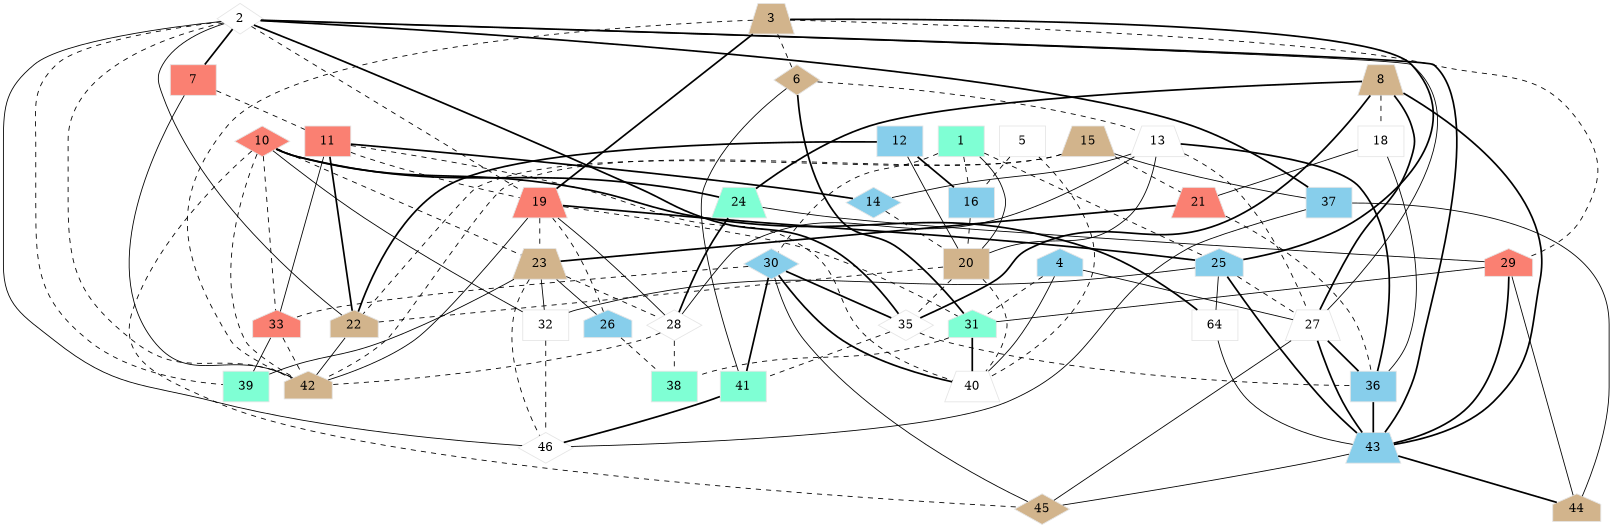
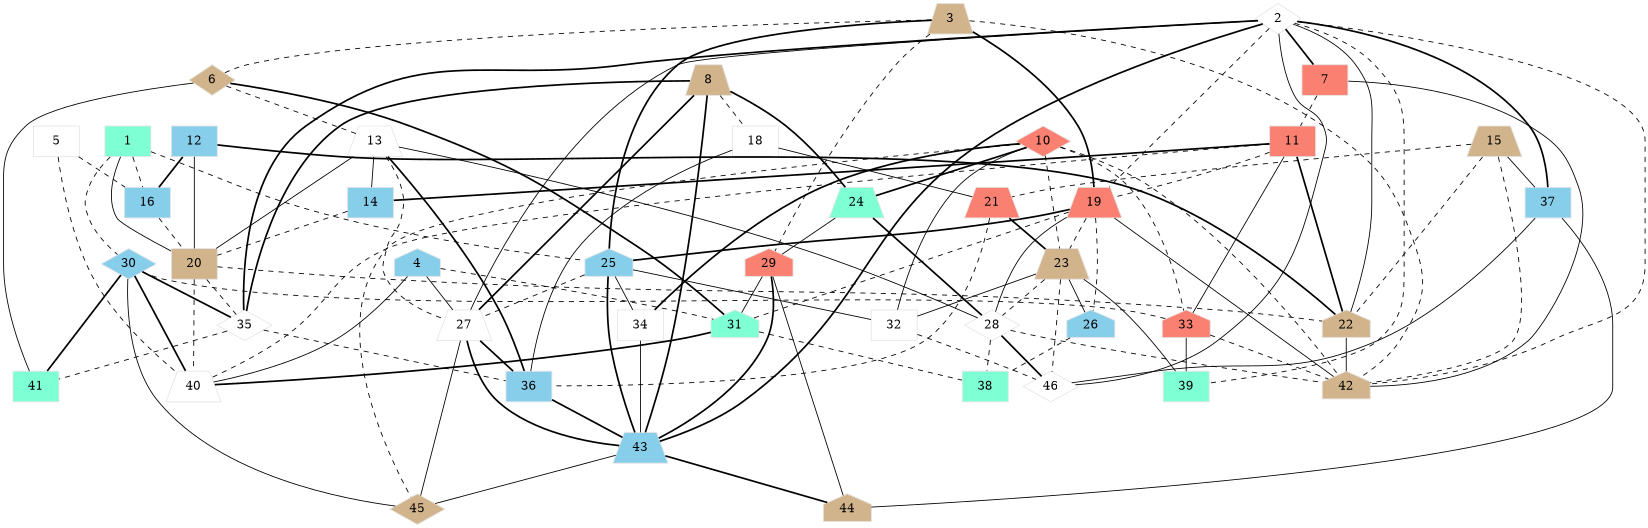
node "14": shape diamond -> box
node "64": label "64" -> "34"
edge "41" -- "46": now "28" -- "46"
